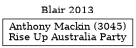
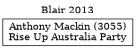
node "Anthony Mackin (3045) Rise Up Australia Party": label "Anthony Mackin (3045) Rise Up Australia Party" -> "Anthony Mackin (3055) Rise Up Australia Party"
